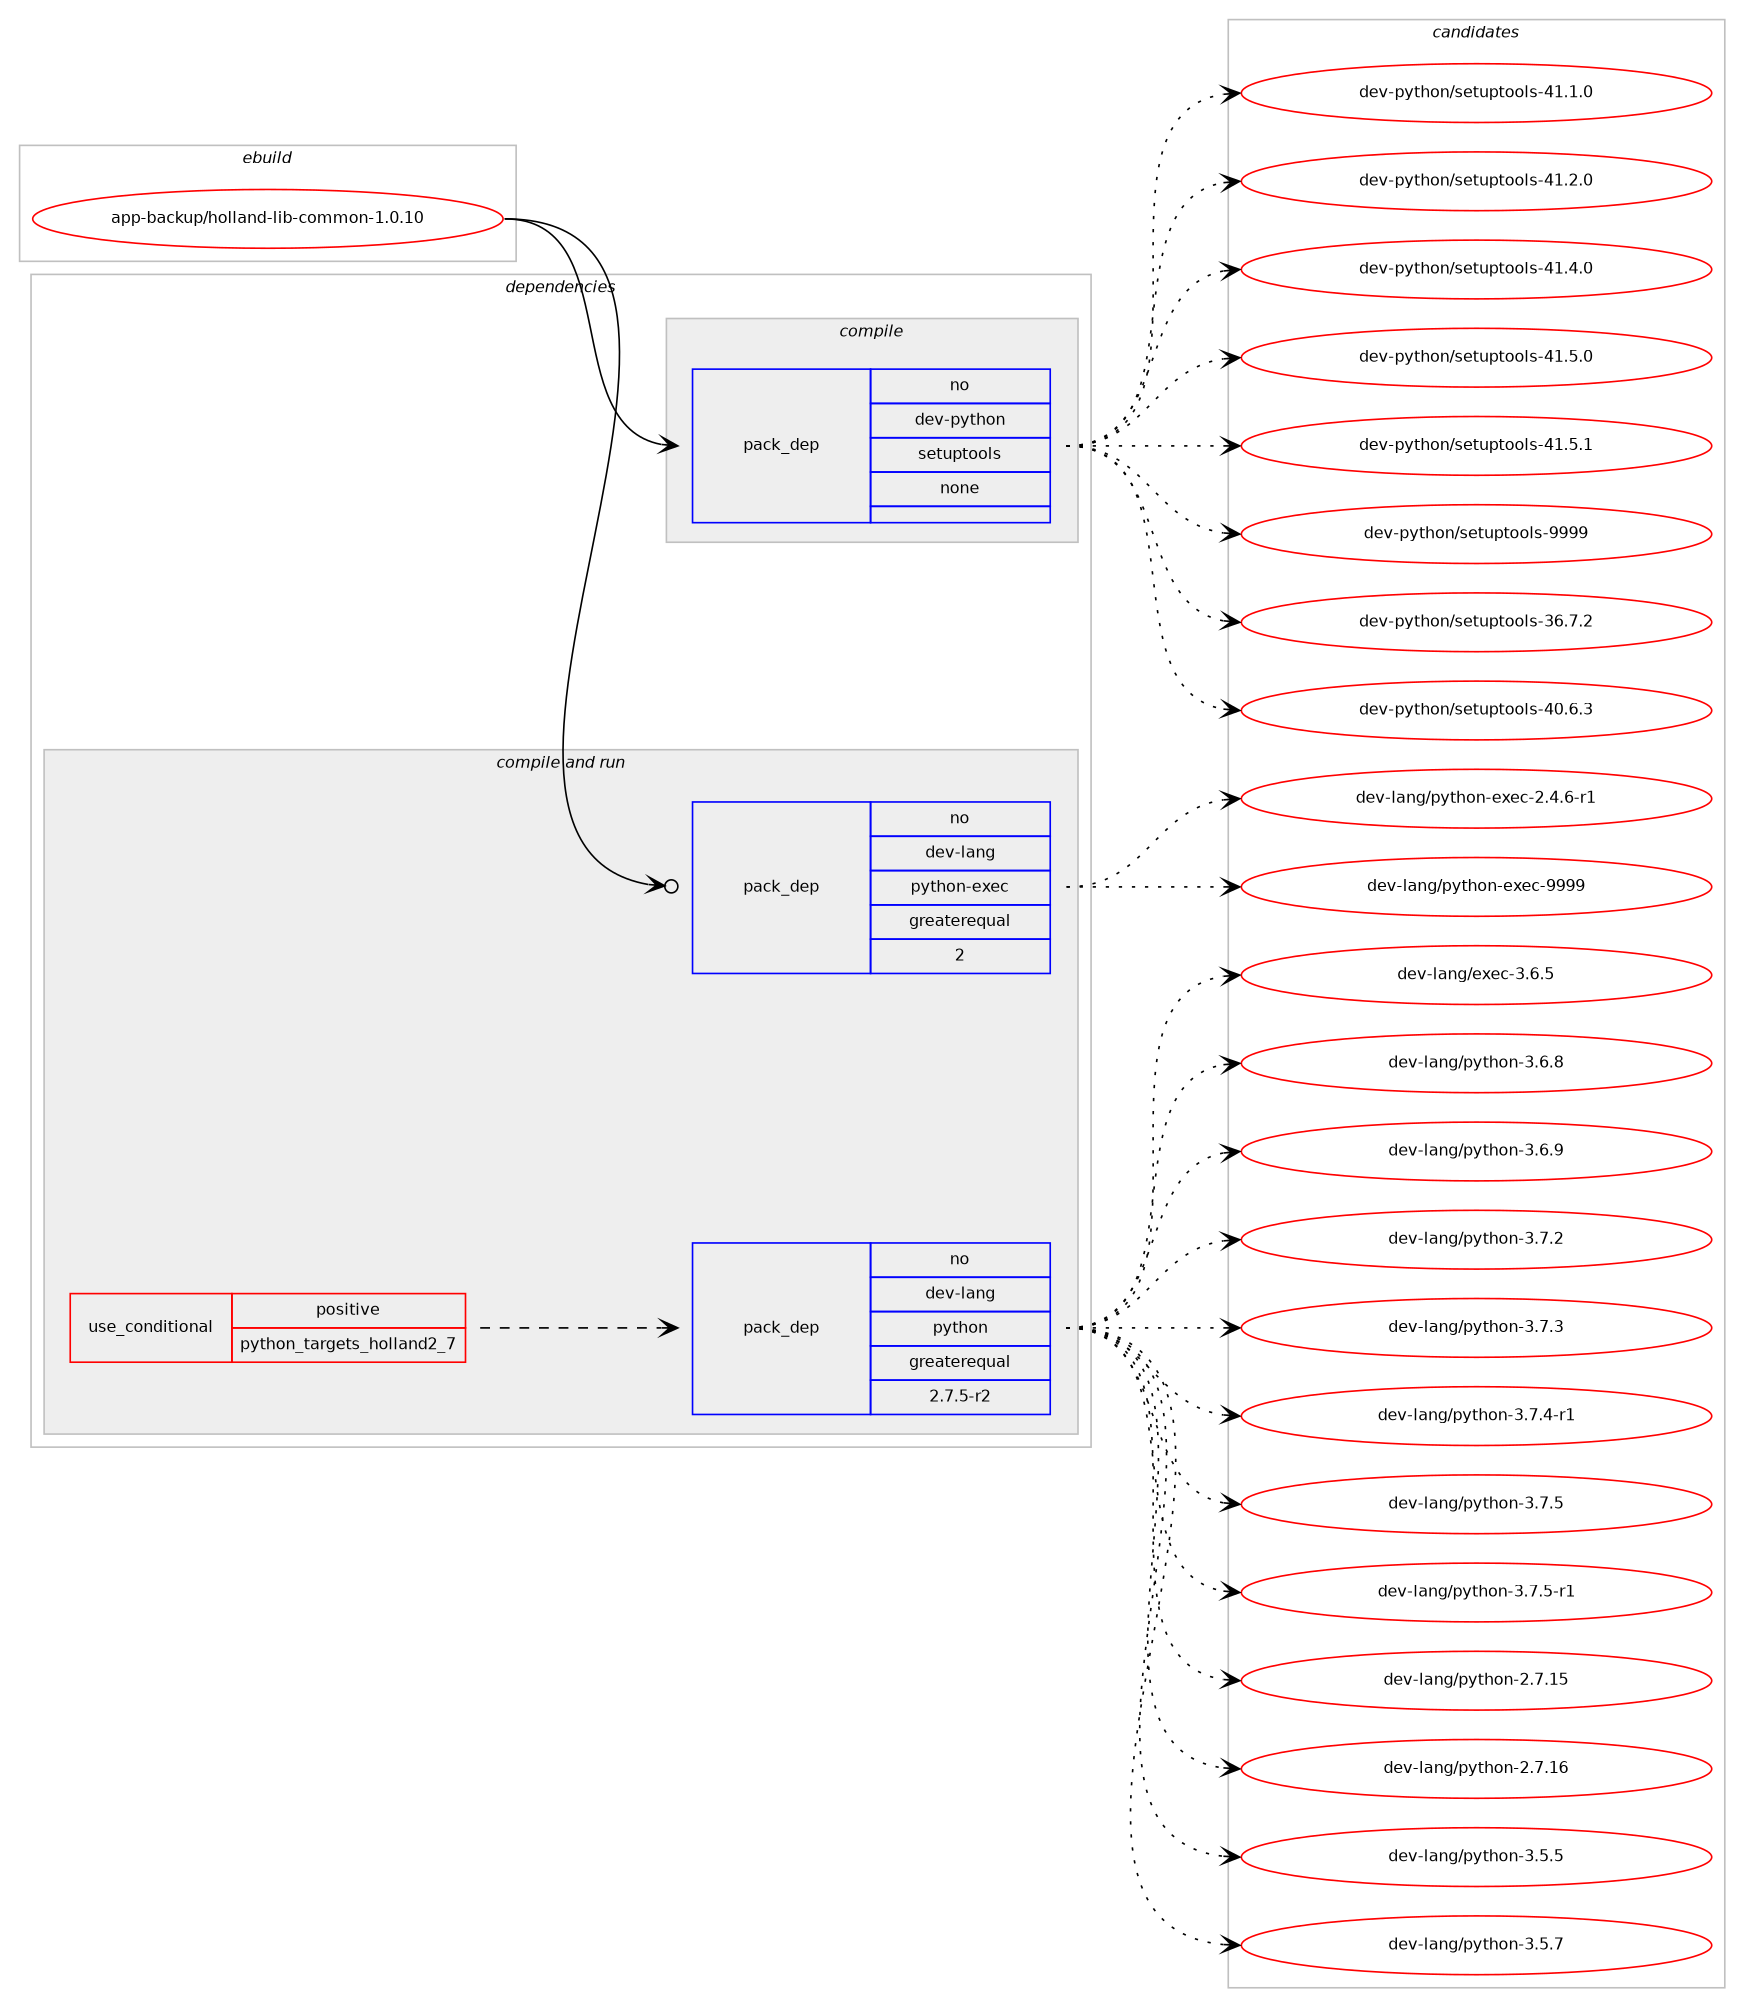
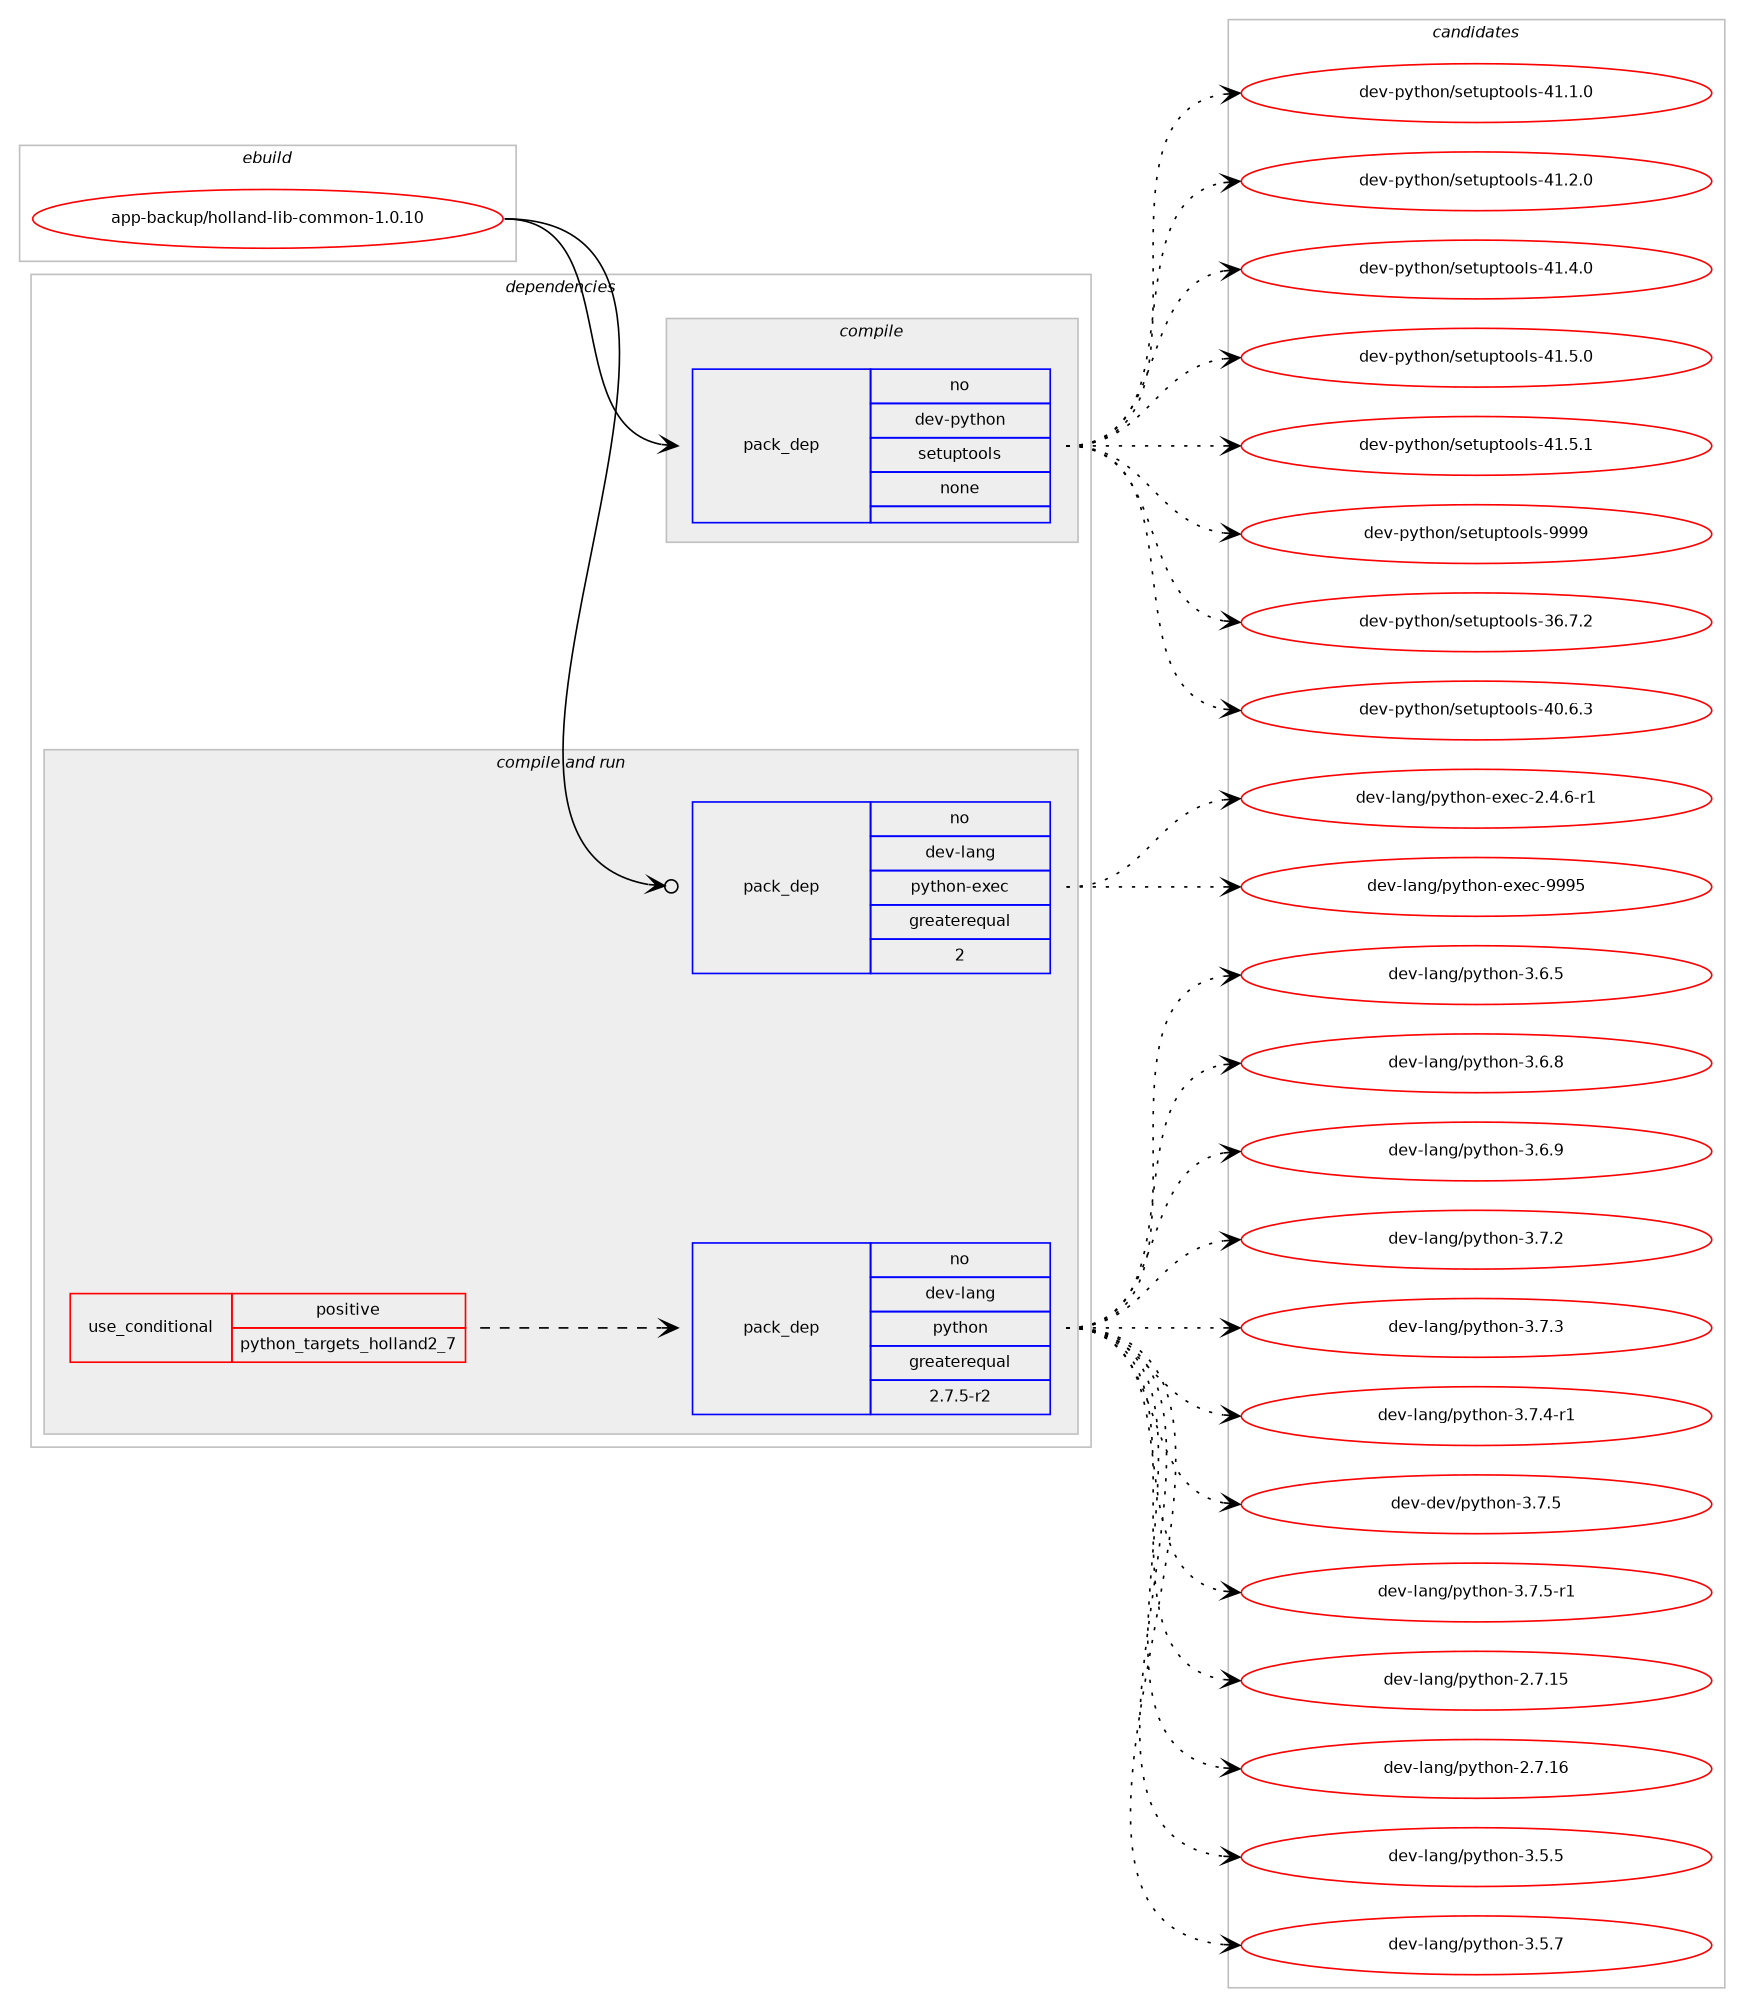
node "dev-lang/python-exec-9999": label "dev-lang/python-exec-9999" -> "dev-lang/python-exec-9995"
node "dev-lang/exec-3.6.5": label "dev-lang/exec-3.6.5" -> "dev-lang/python-3.6.5"
node "dev-lang/python-3.7.5": label "dev-lang/python-3.7.5" -> "dev-dev/python-3.7.5"
